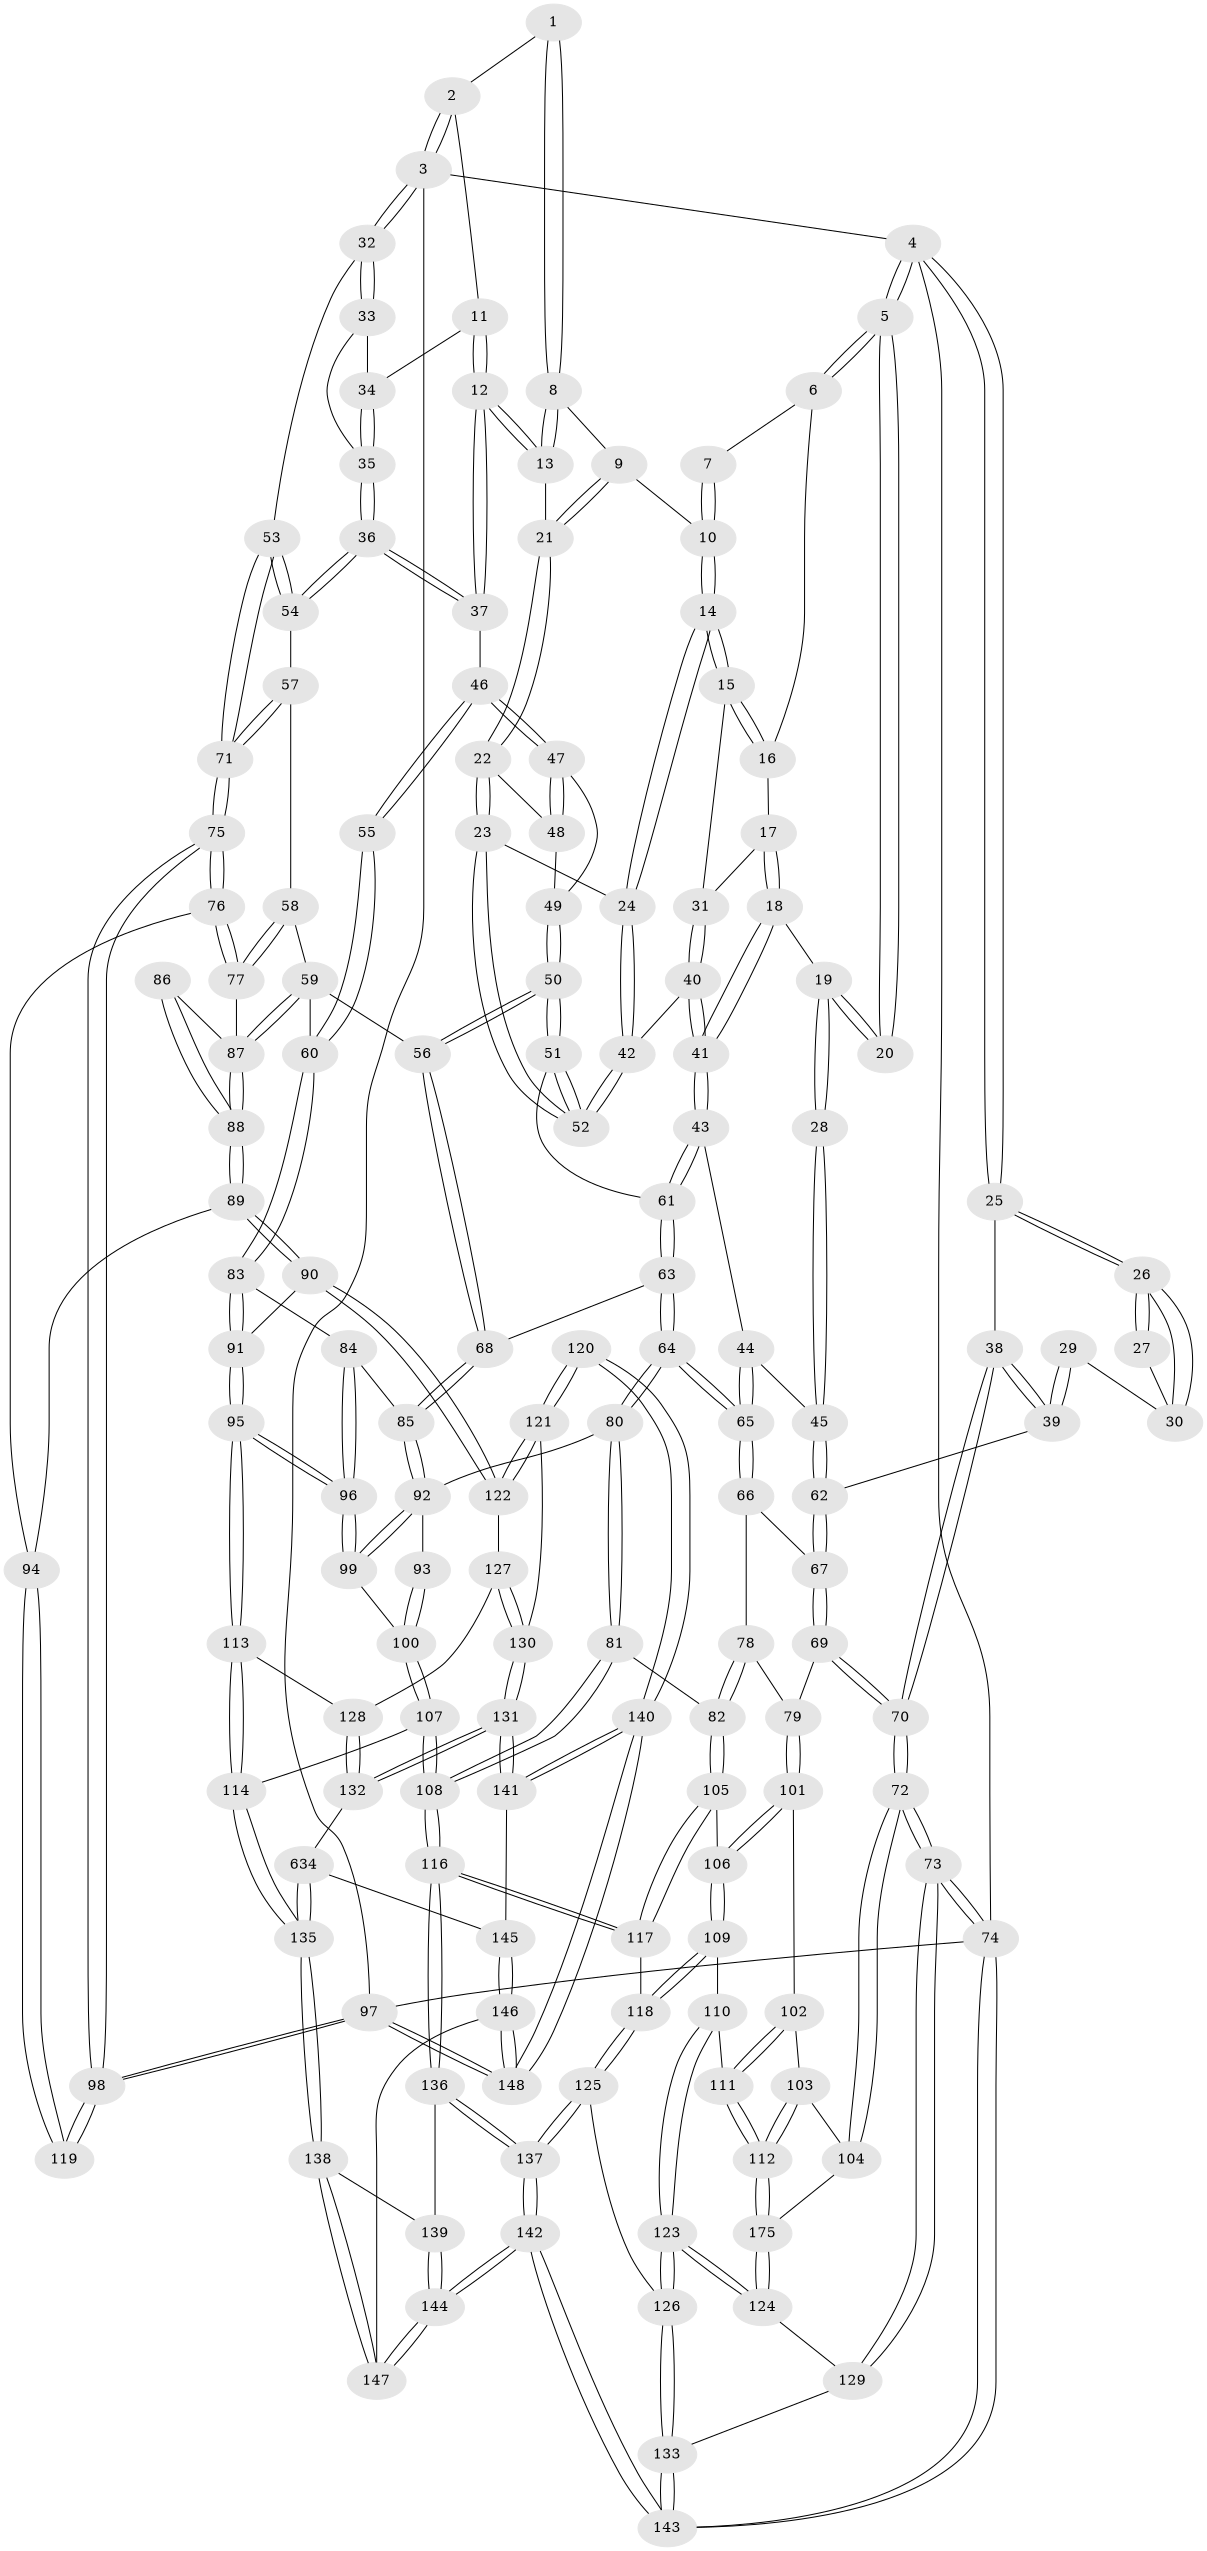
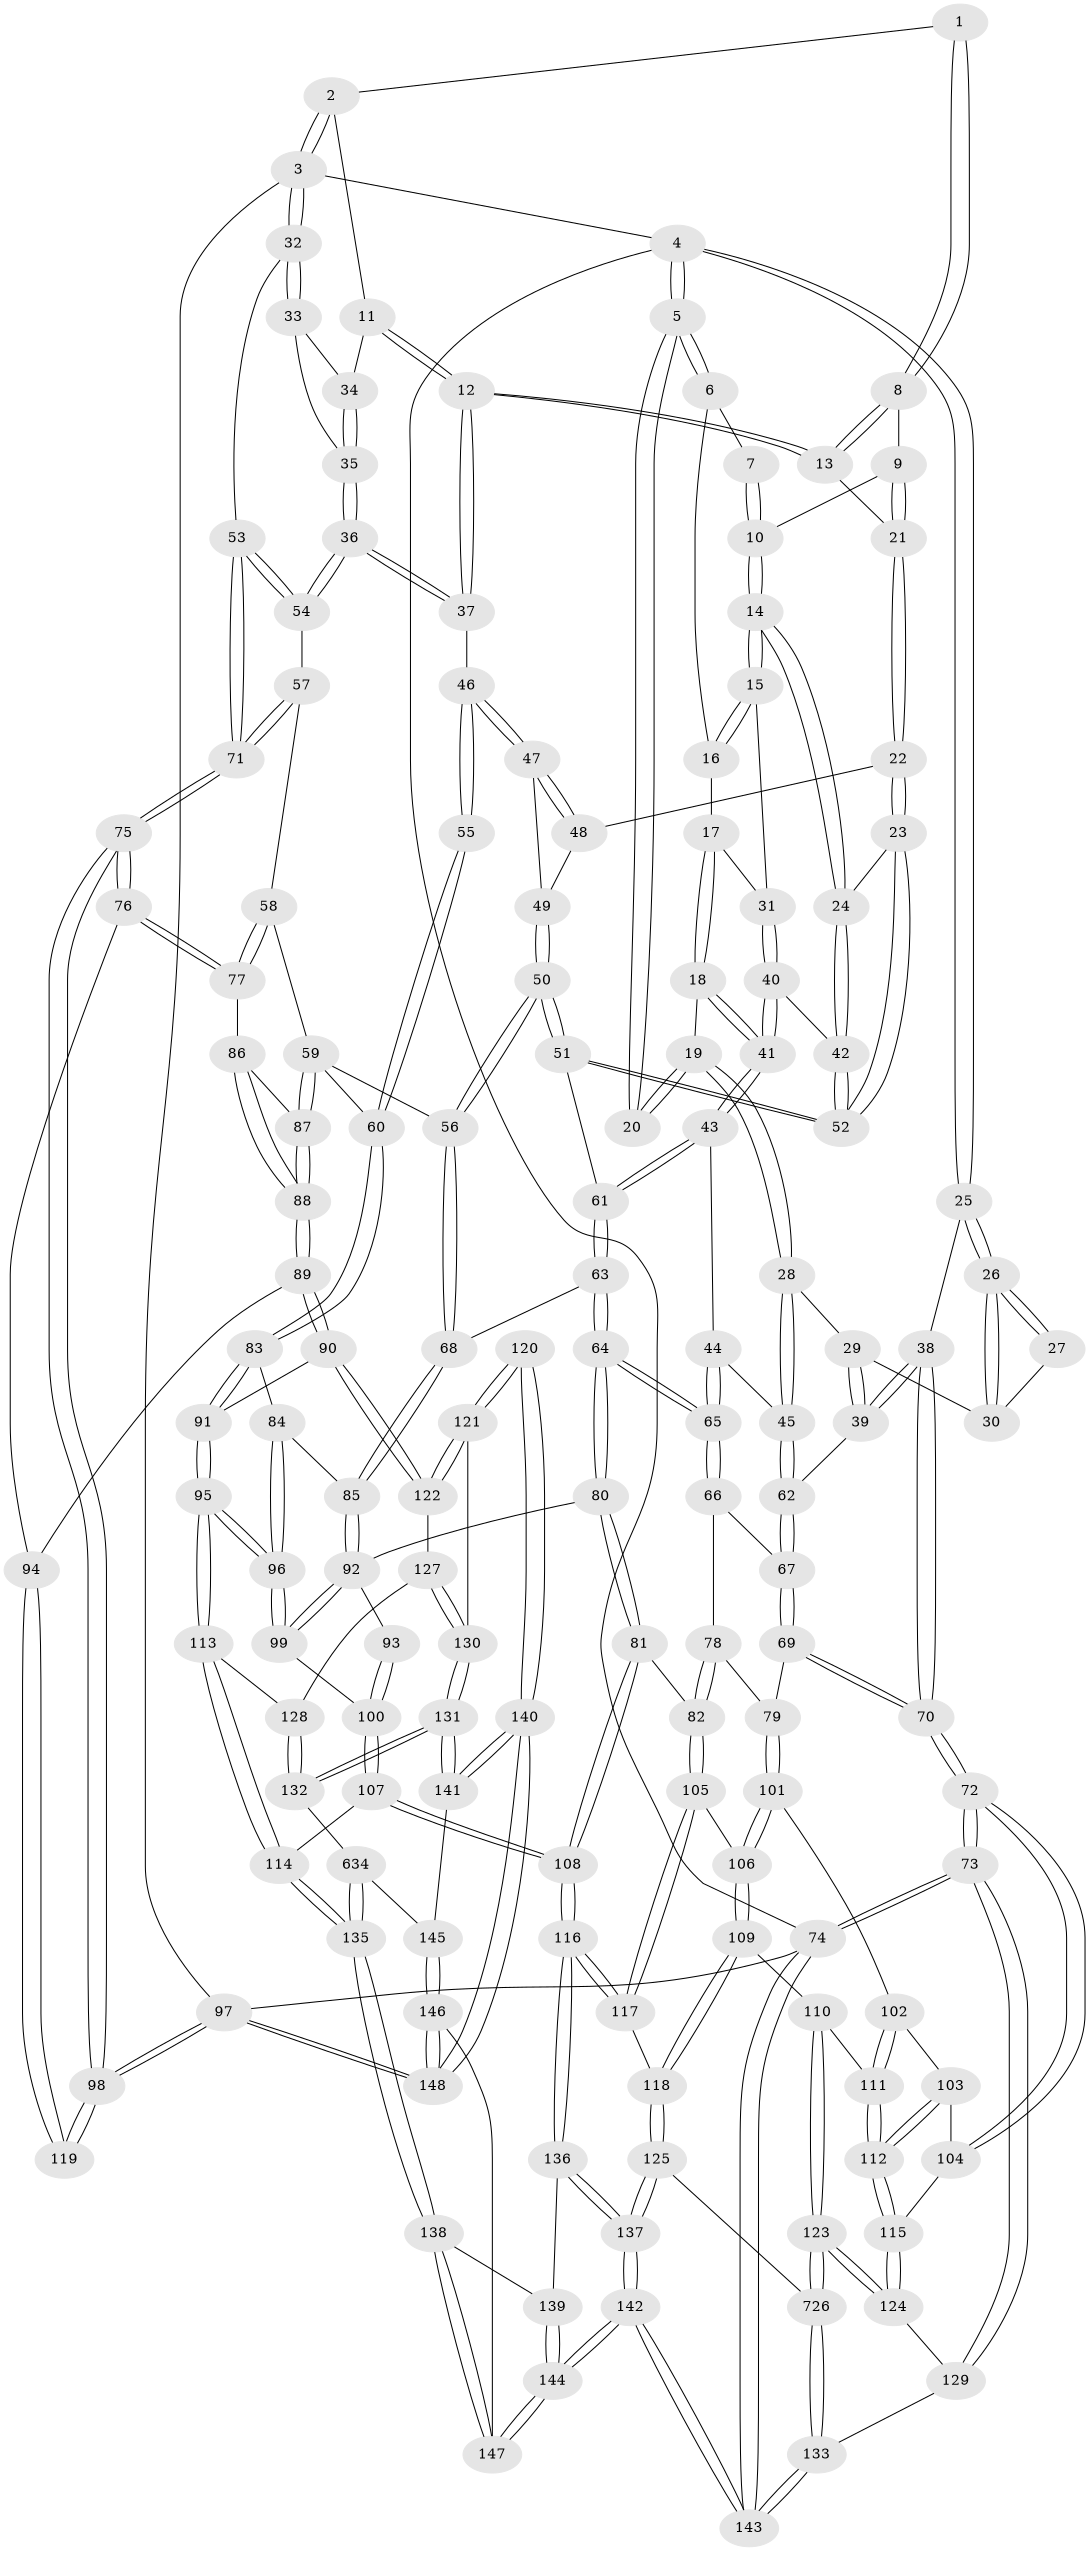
edge "77" -- "87": now "77" -- "86"
edge "28" -- "29": added
node "175": label "175" -> "115"
node "126": label "126" -> "726"
